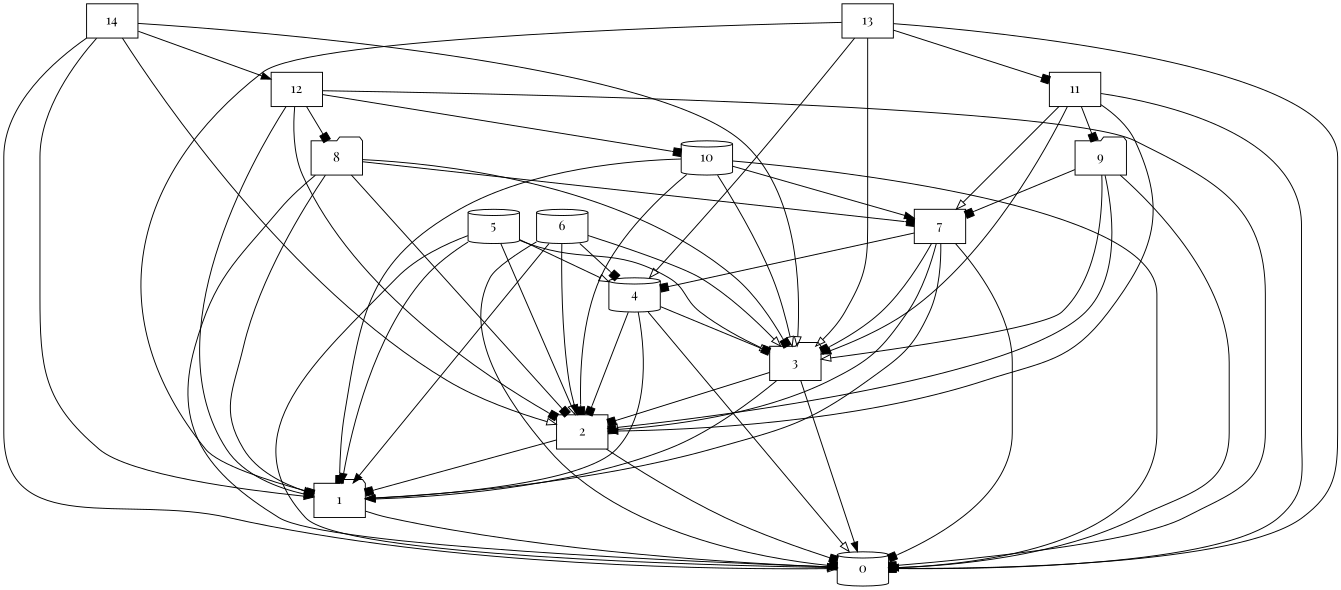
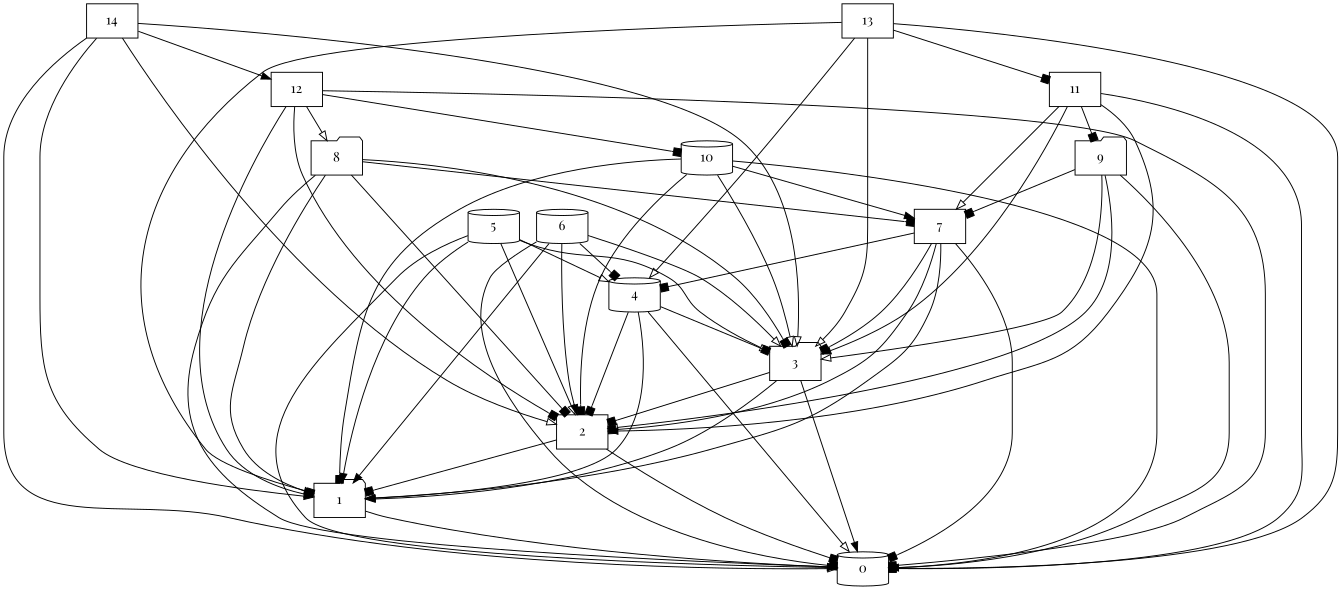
edge "12" -> "8": arrowhead box -> onormal
